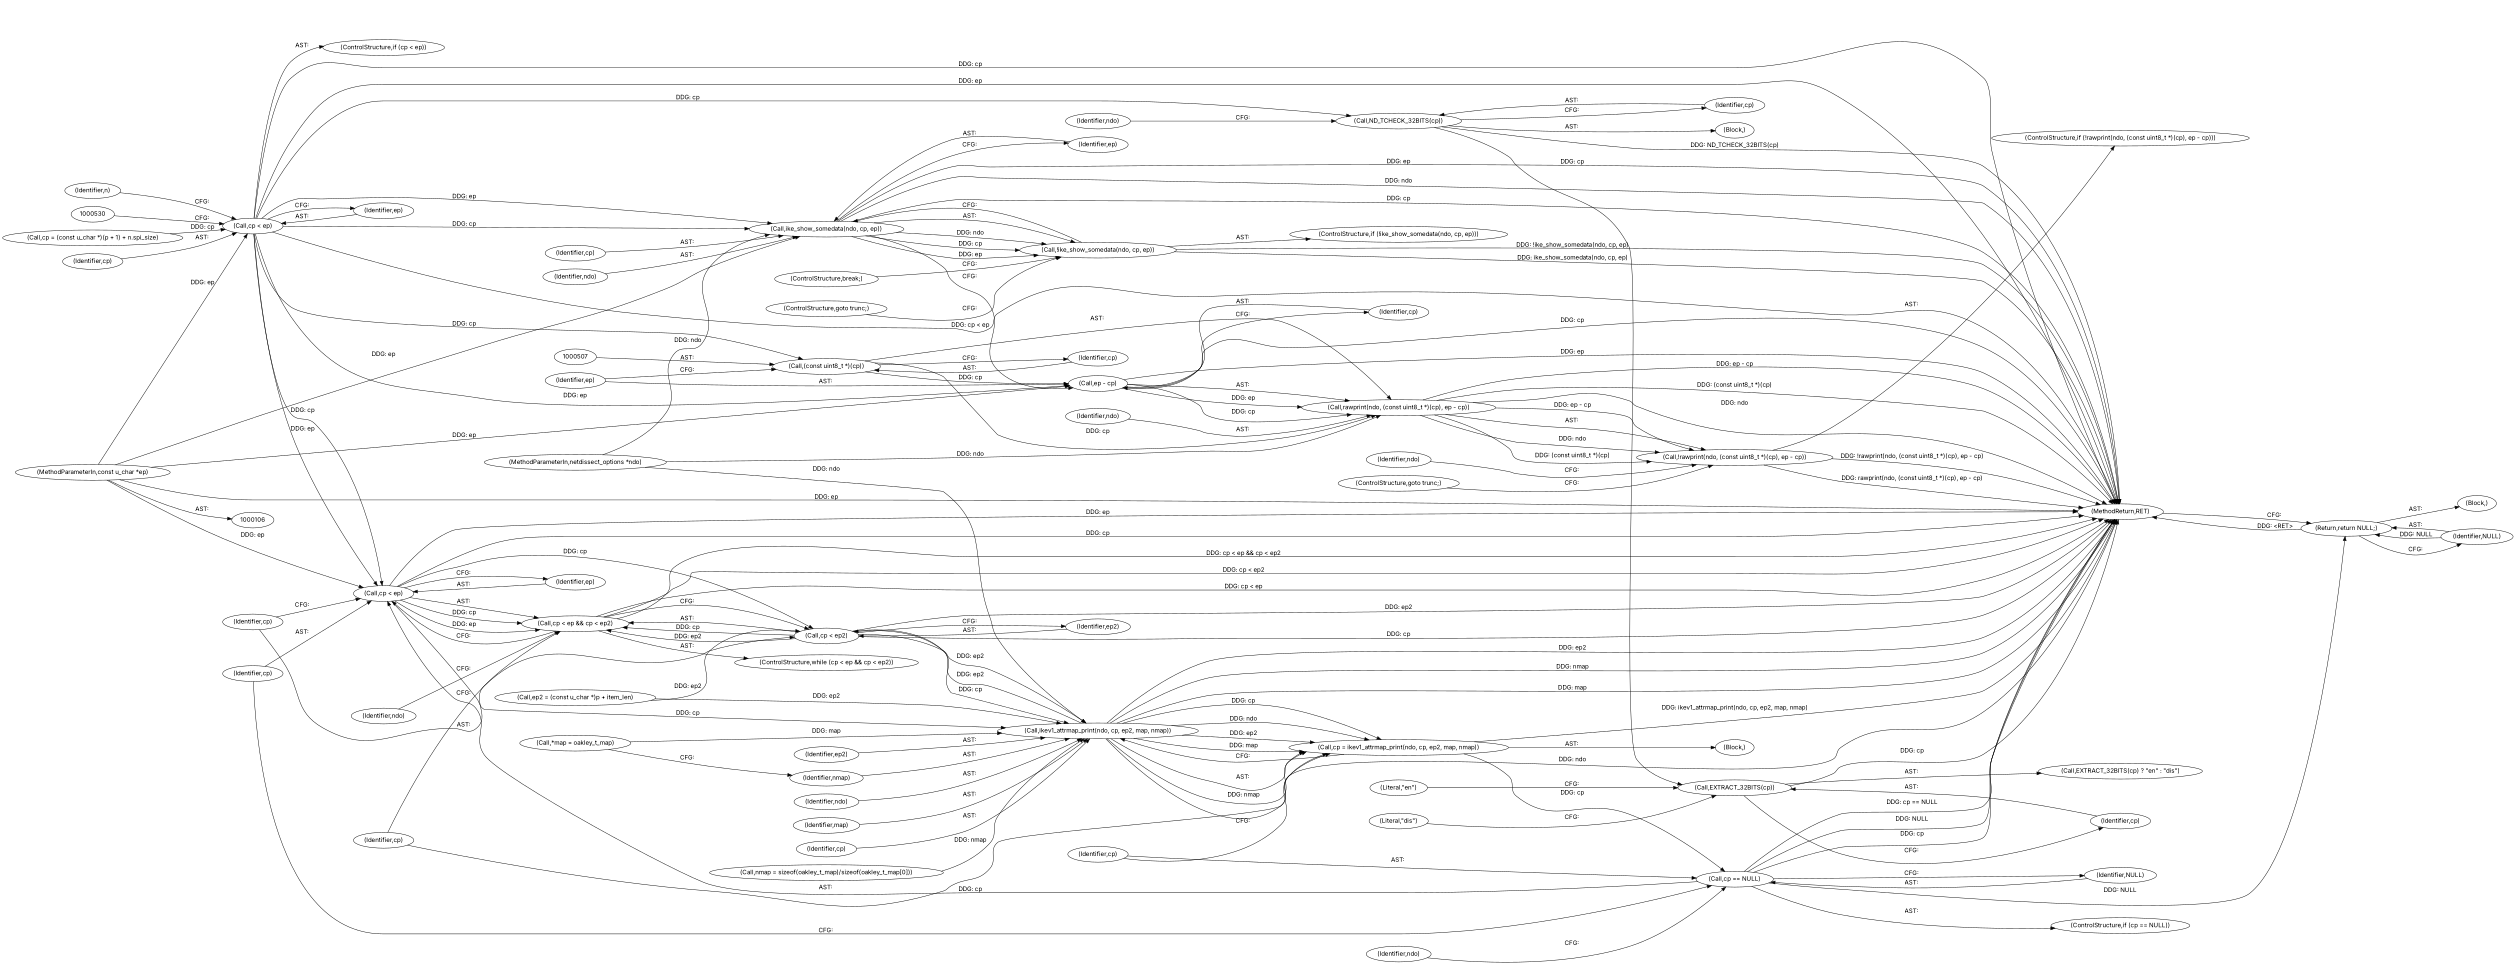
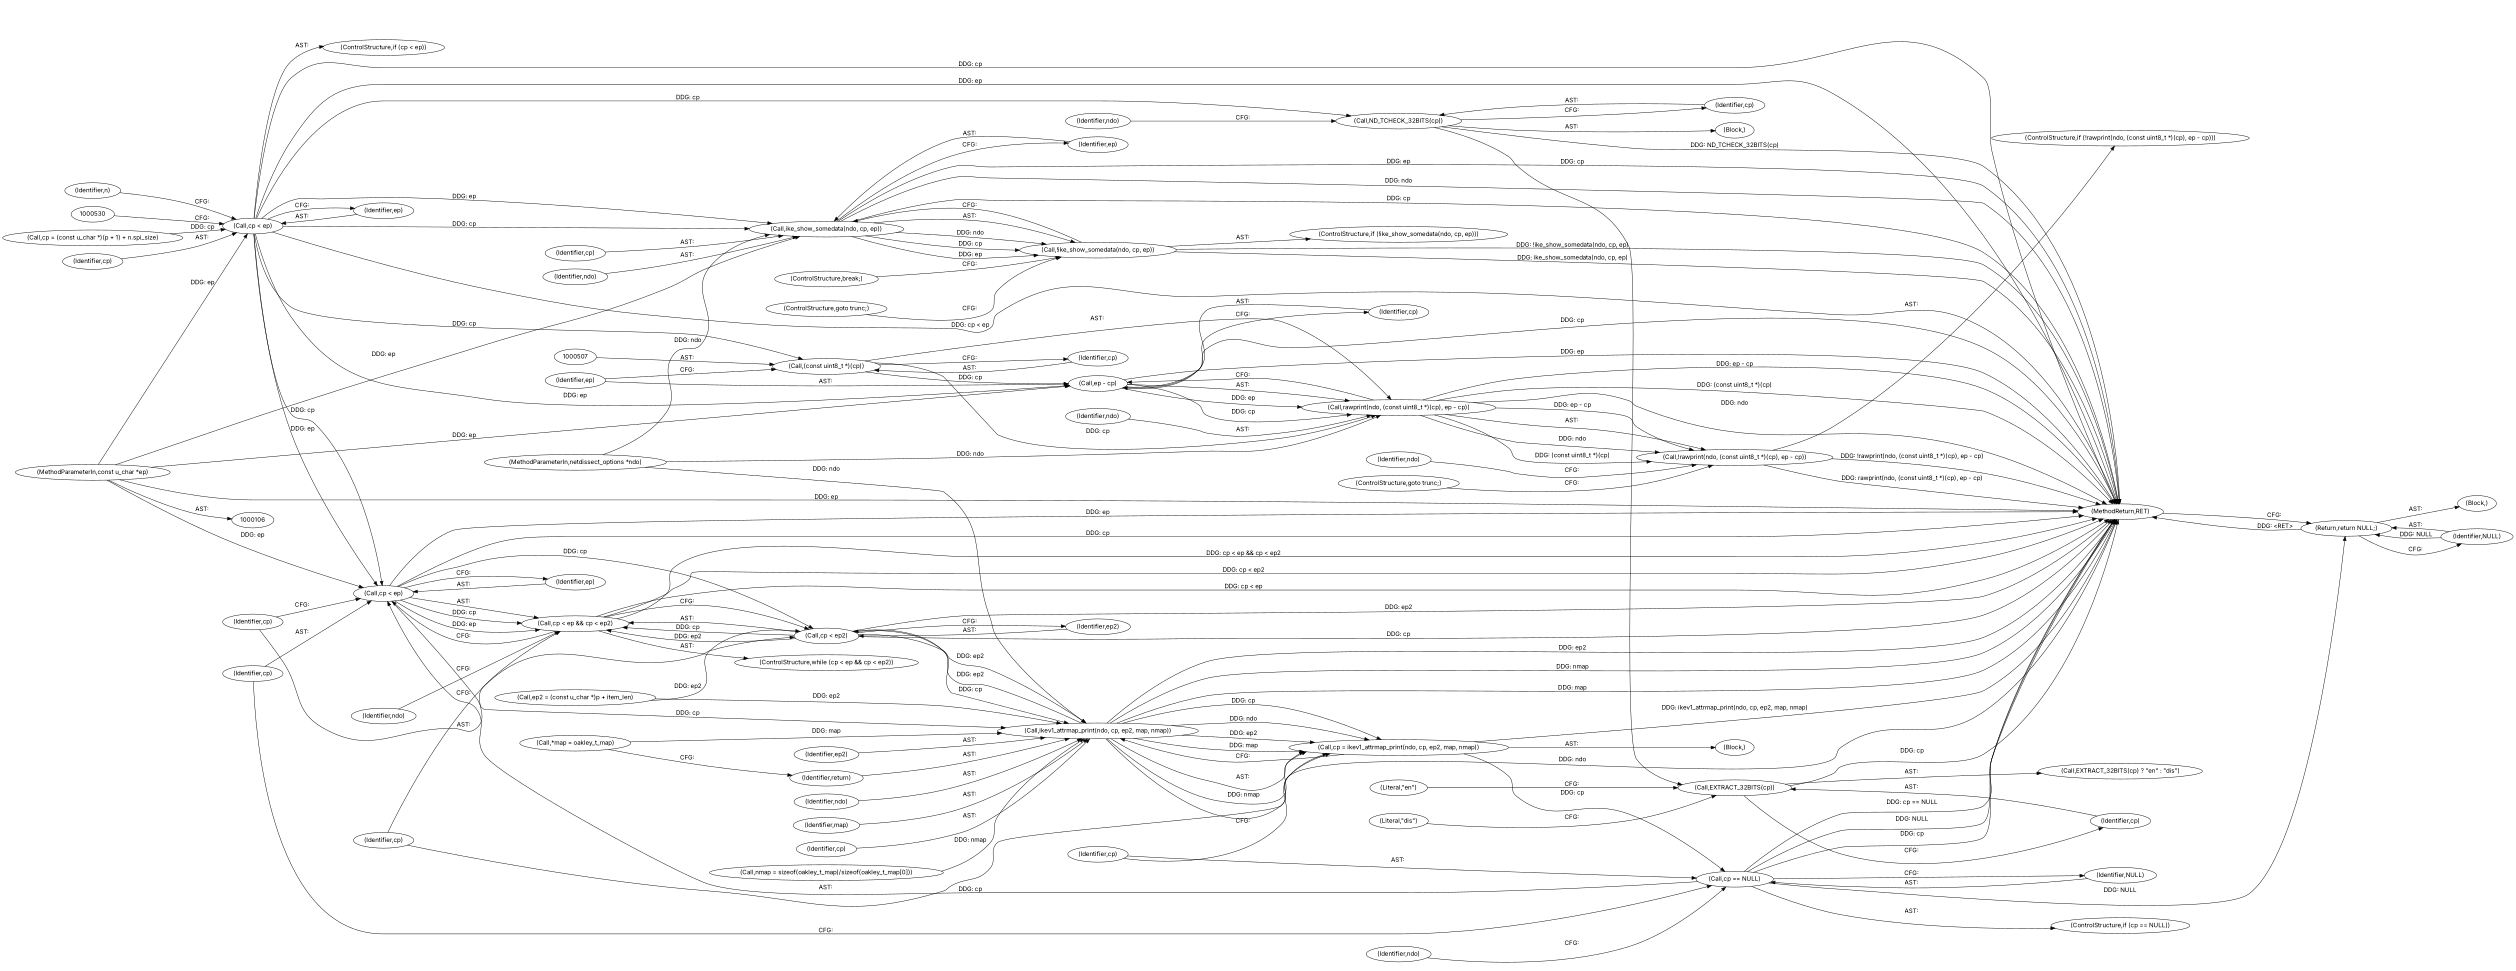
edge "(Call,ike_show_somedata(ndo, cp, ep))" -> "(Call,ep - cp)": now "(Call,rawprint(ndo, (const uint8_t *)(cp), ep - cp))" -> "(Call,ep - cp)"
node "(Identifier,nmap)": label "(Identifier,nmap)" -> "(Identifier,return)"
